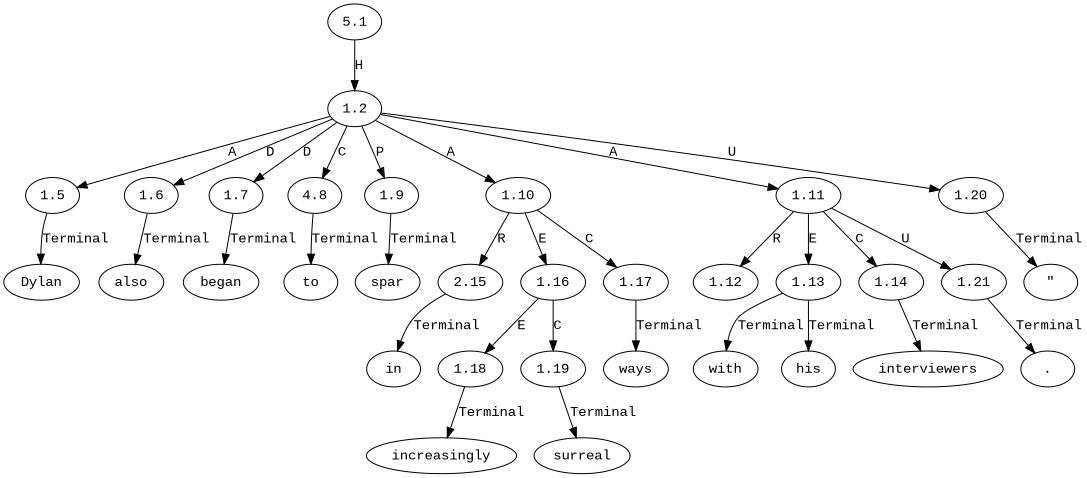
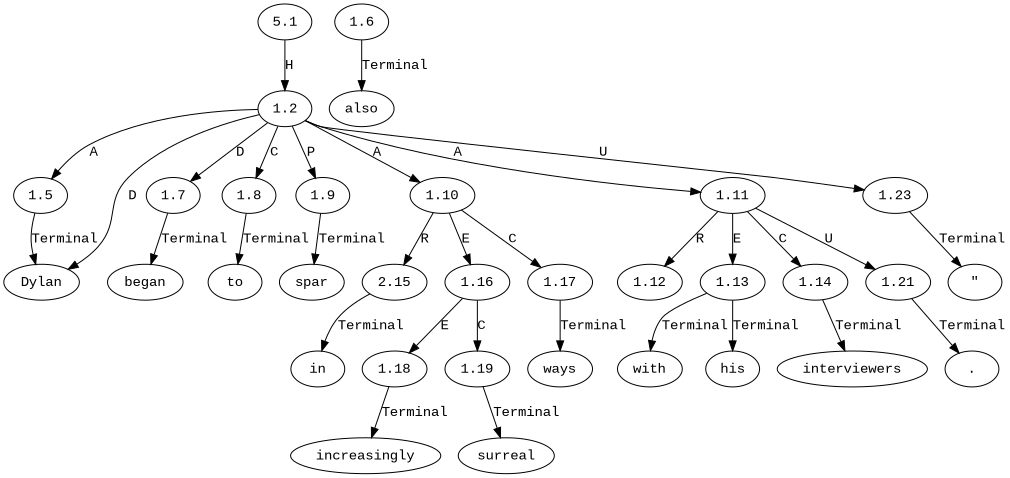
edge "1.2" -> "1.6": now "1.2" -> "Dylan"
node "4.8": label "4.8" -> "1.8"
node "1.20": label "1.20" -> "1.23"
